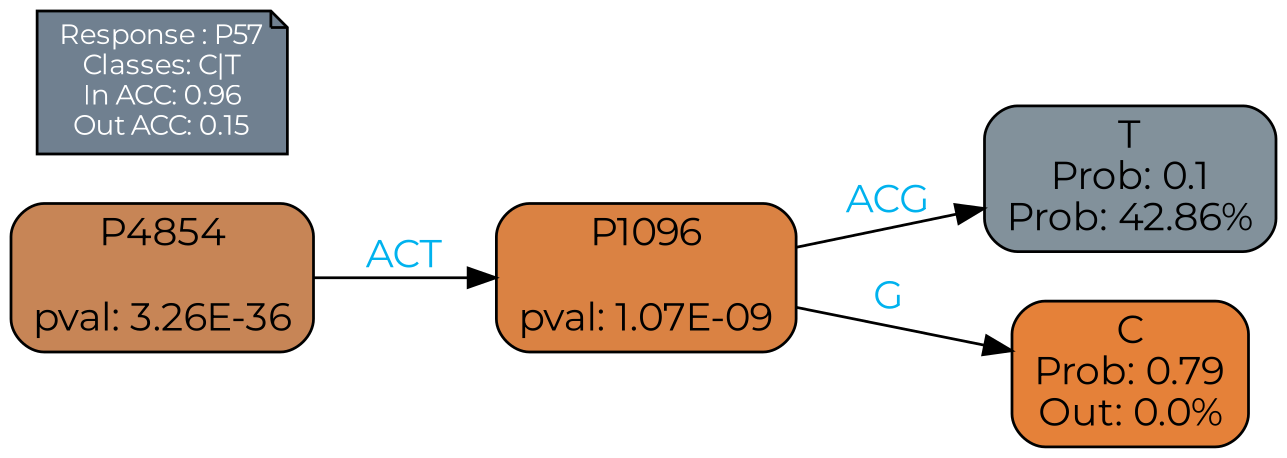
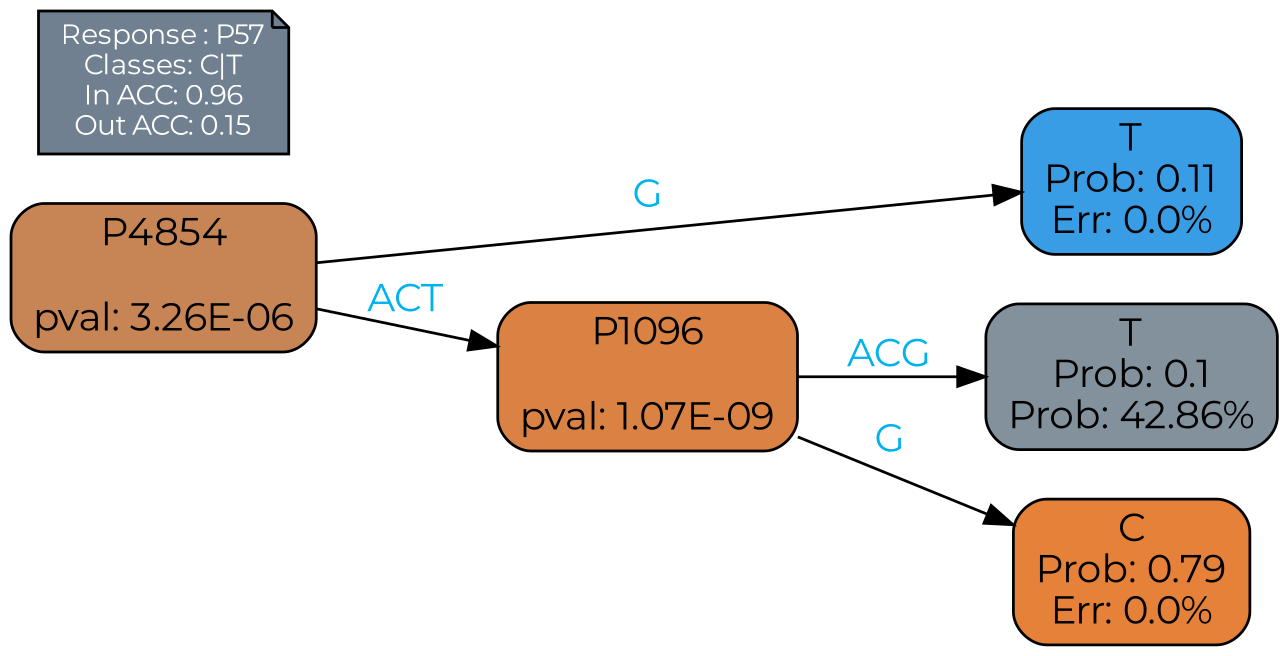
node "T Prob: 0.11 Err: 0.0%": added
node "P4854 pval: 3.26E-36": label "P4854 pval: 3.26E-36" -> "P4854 pval: 3.26E-06"
node "C Prob: 0.79 Out: 0.0%": label "C Prob: 0.79 Out: 0.0%" -> "C Prob: 0.79 Err: 0.0%"
